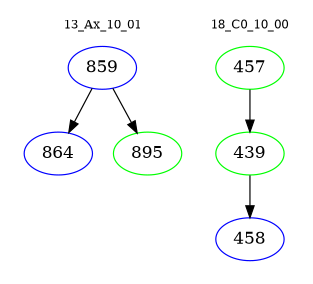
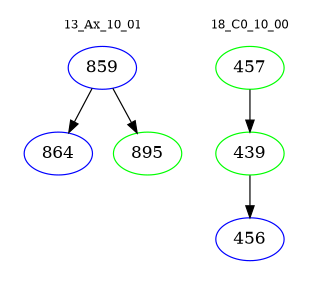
node "458": label "458" -> "456"
